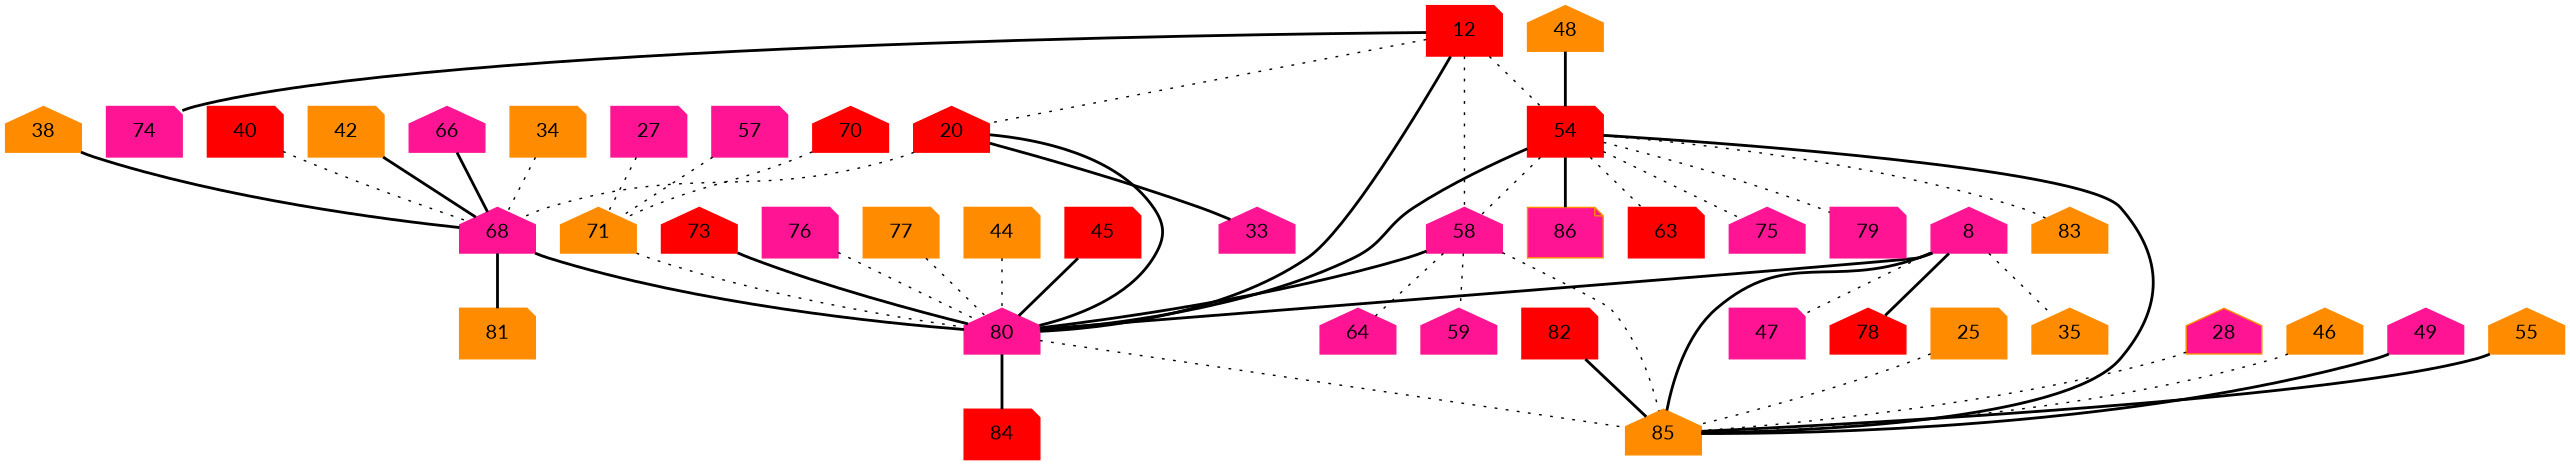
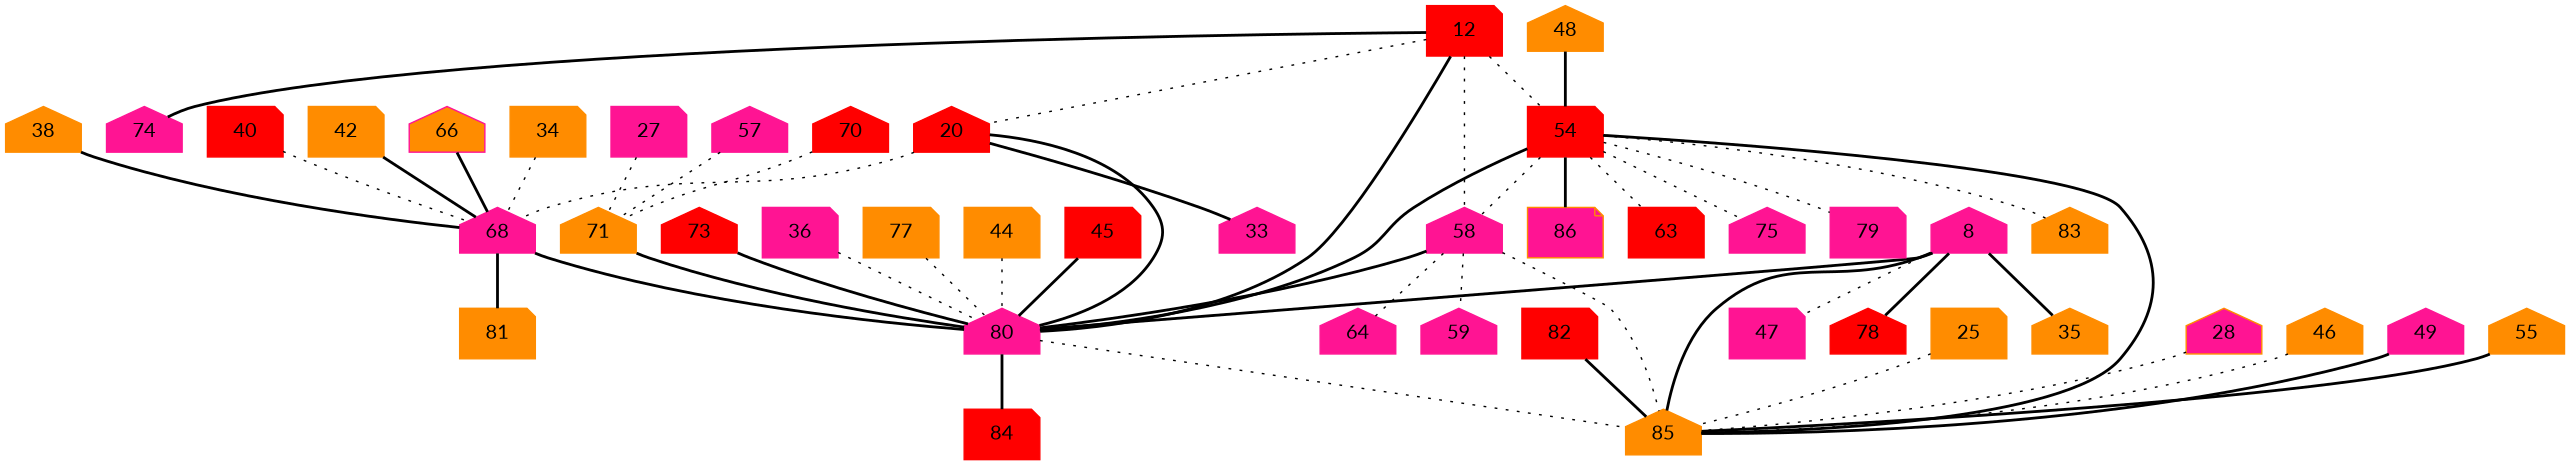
node "74": shape note -> house
node "66": fillcolor deeppink -> darkorange
node "57": shape note -> house
node "76": label "76" -> "36"
edge "8" -- "35": style dotted -> bold
edge "71" -- "80": style dotted -> bold
